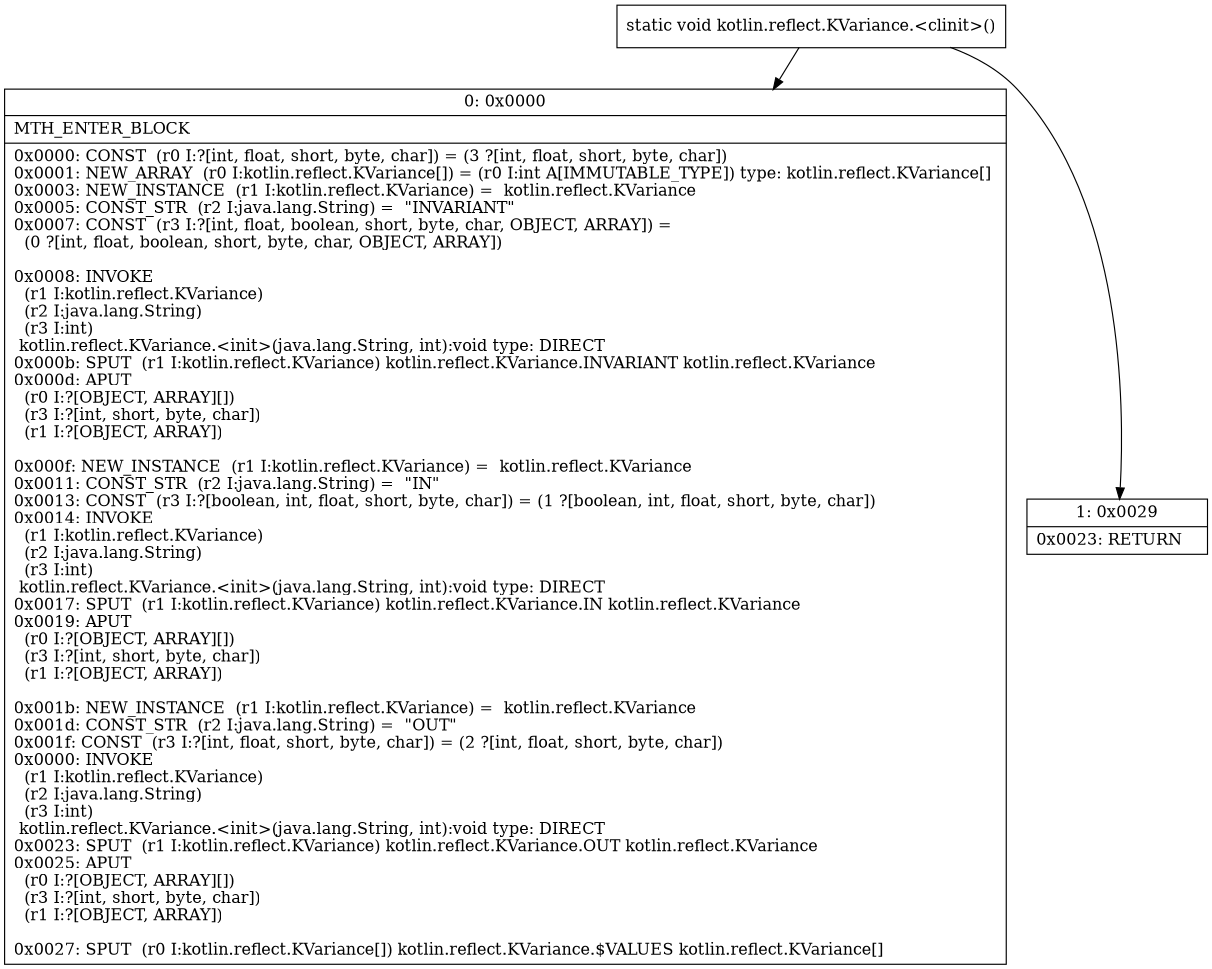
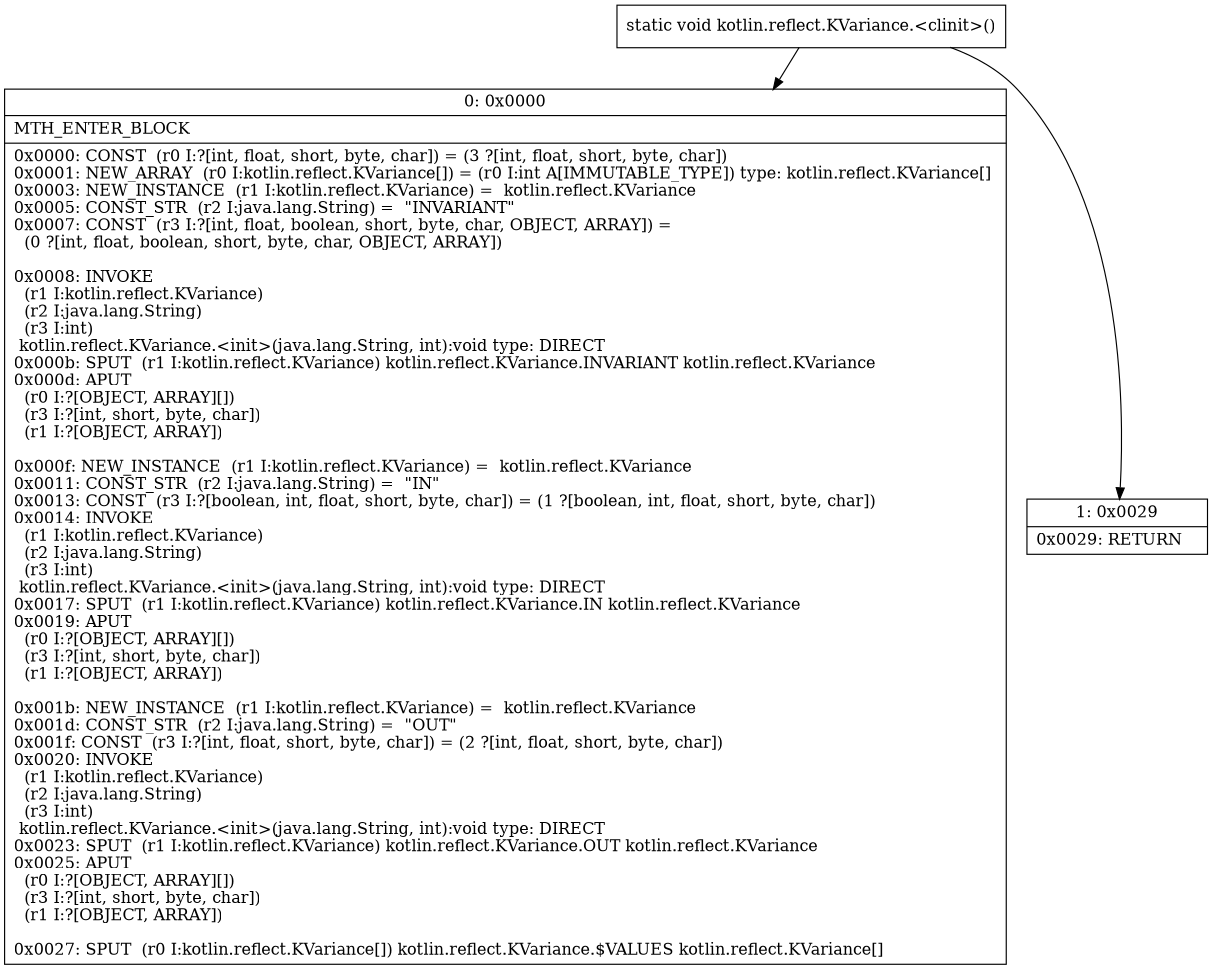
node "1: 0x0029": text "0x0023: RETURN" -> "0x0029: RETURN"
node "0: 0x0000": text "0x0000: INVOKE" -> "0x0020: INVOKE"
